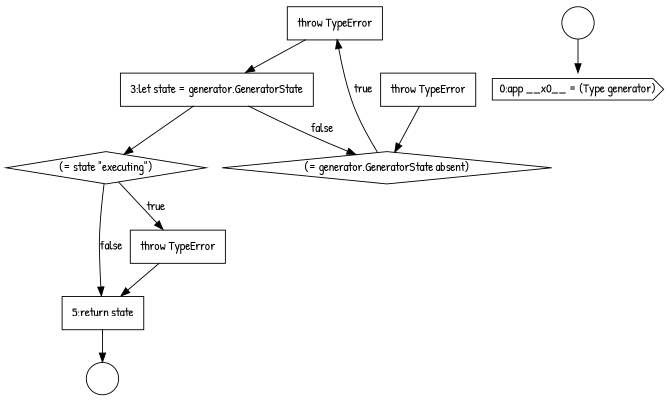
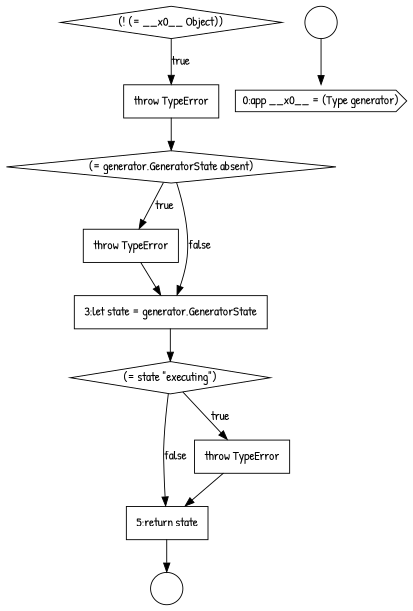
node "(! (= __x0__ Object))": added
edge "3:let state = generator.GeneratorState" -> "(= generator.GeneratorState absent)": reversed
